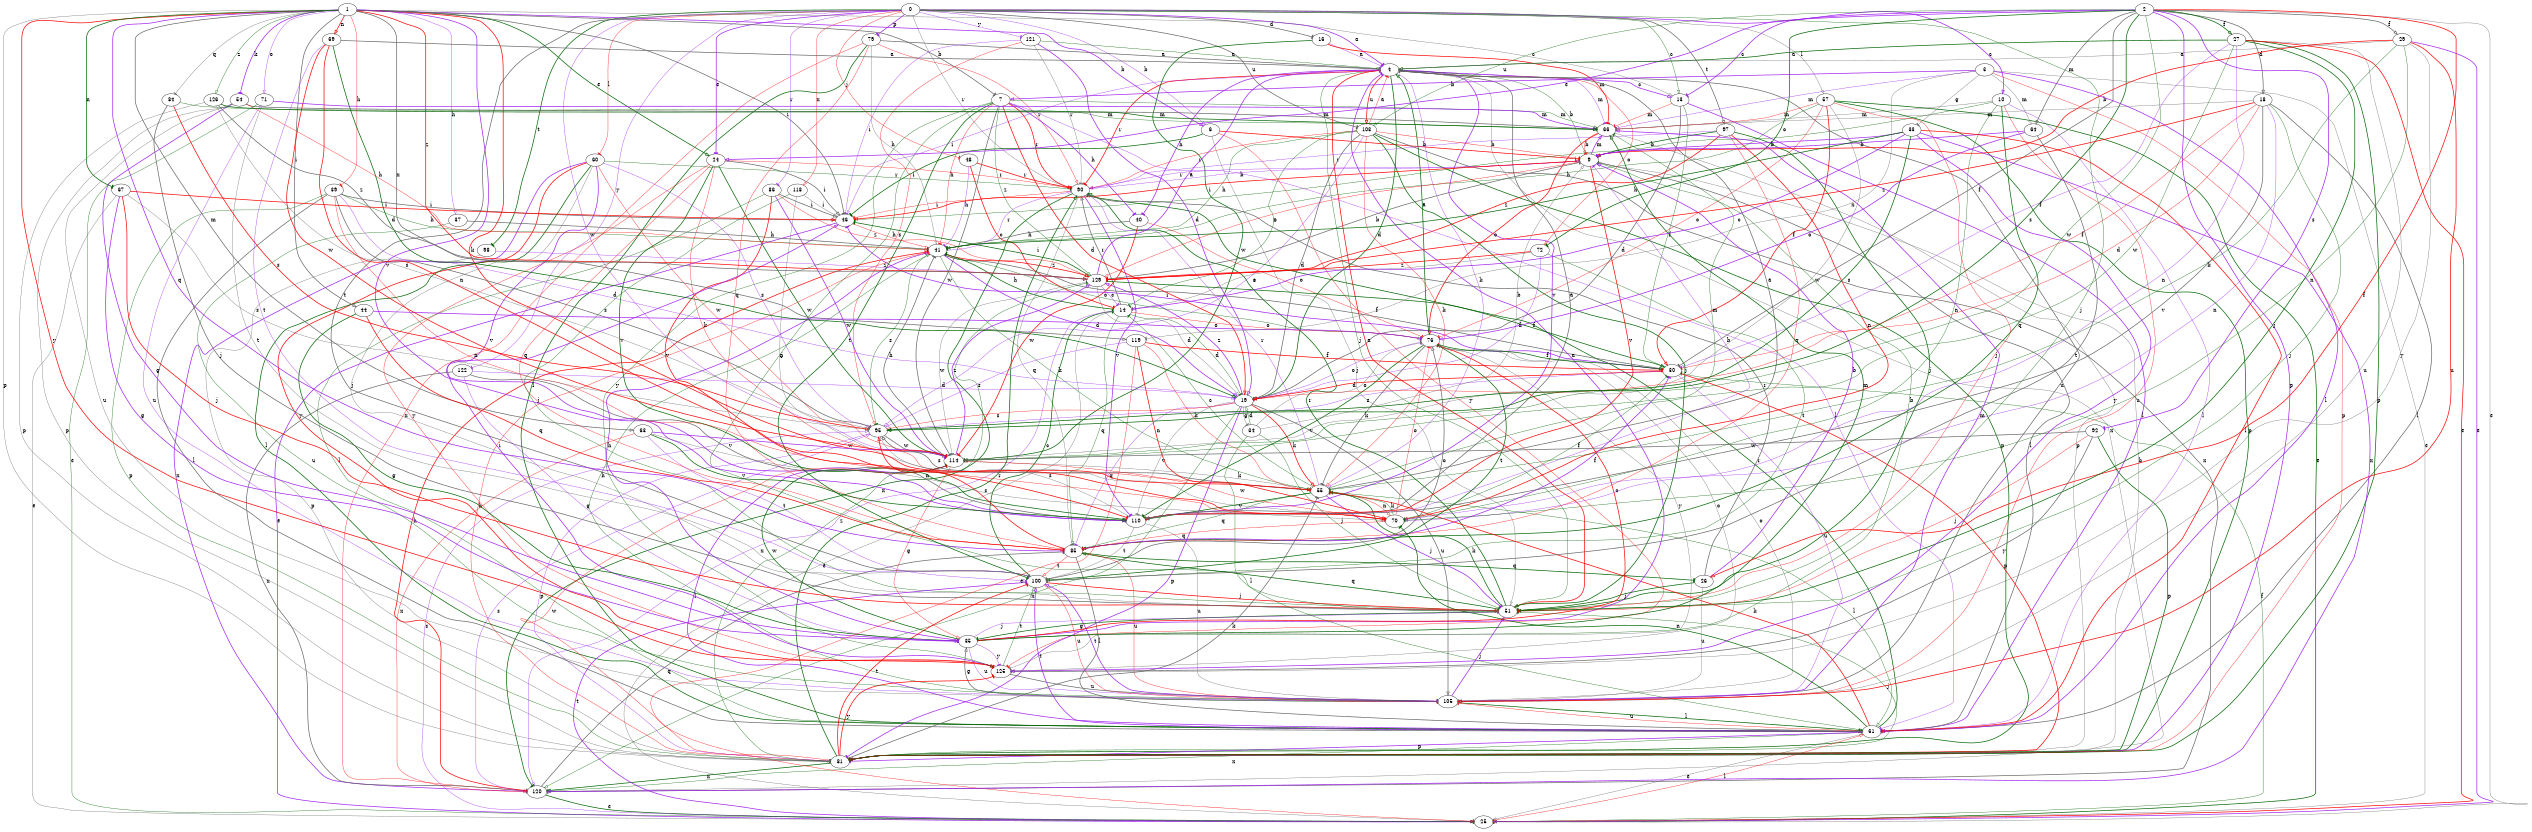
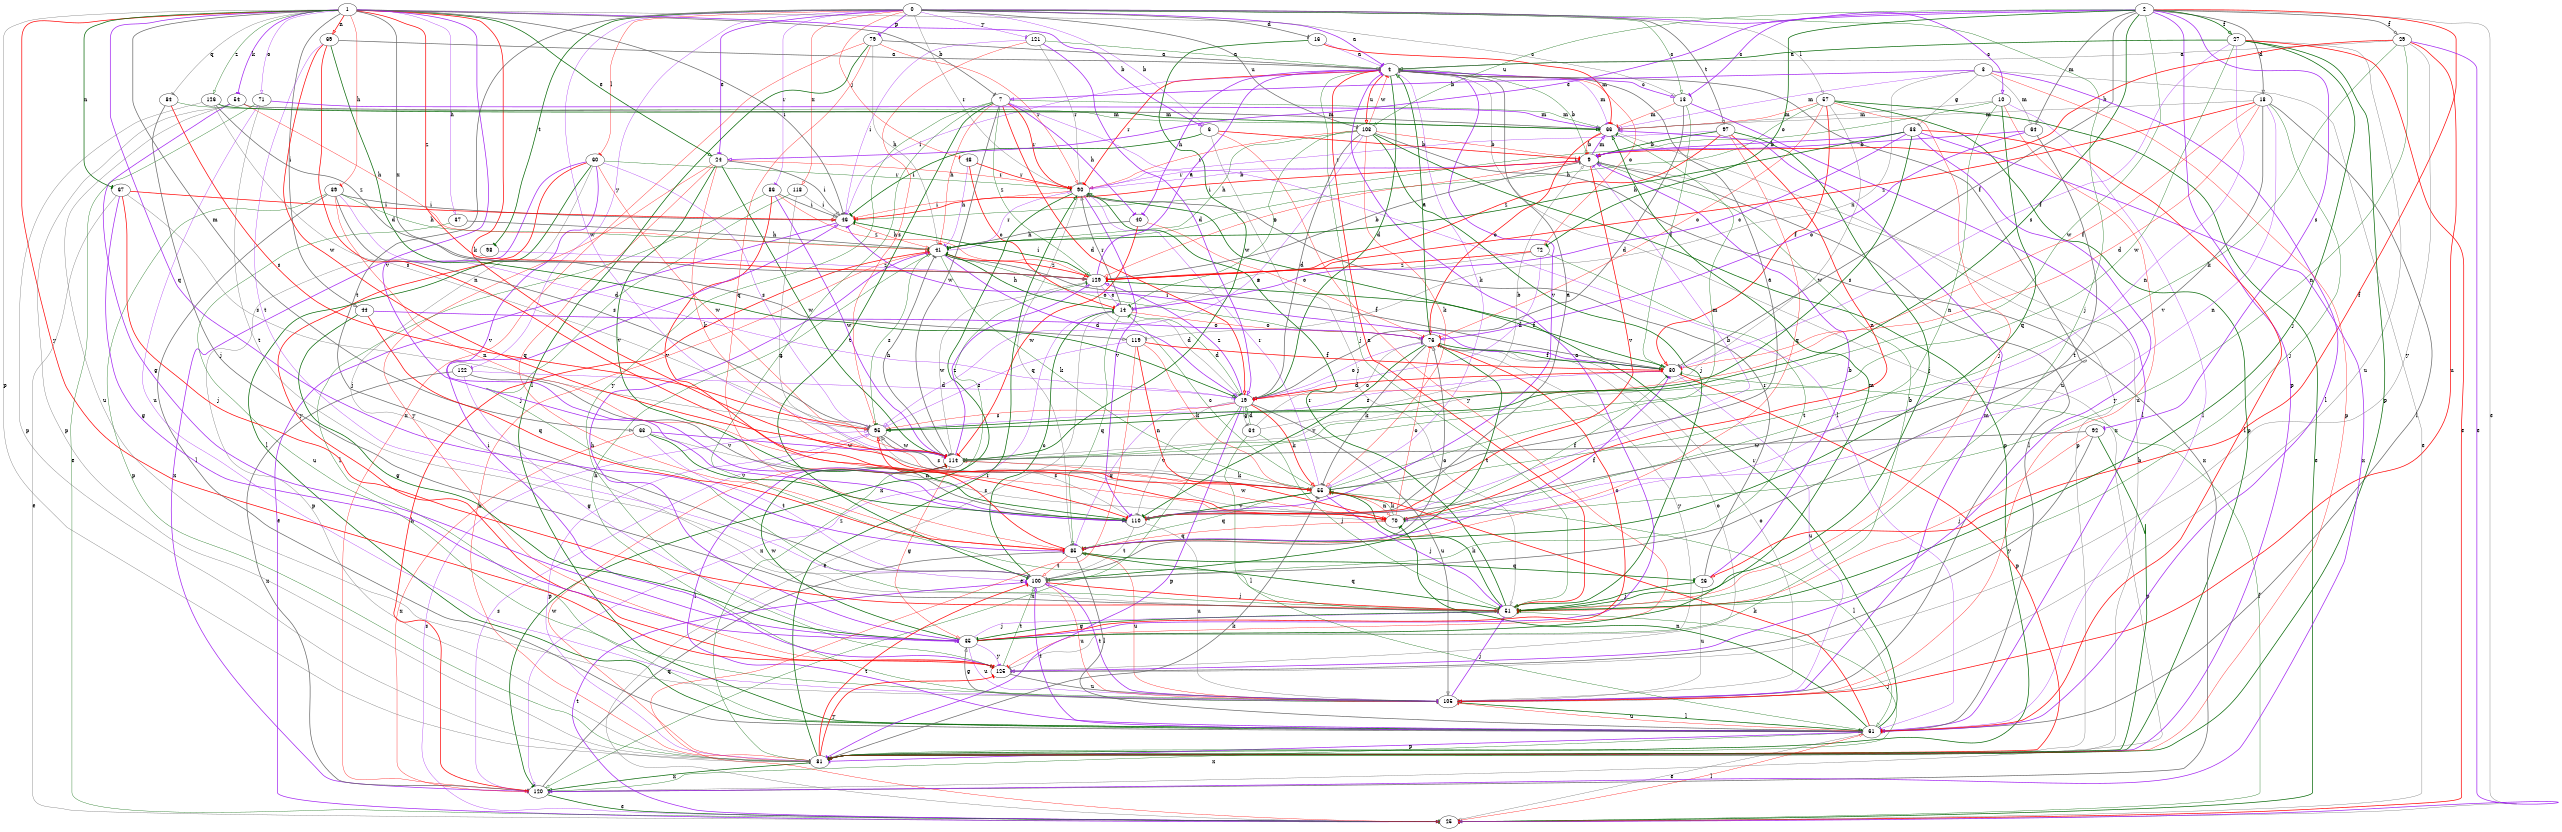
edge "103" -> "4": label "a" -> "w"
